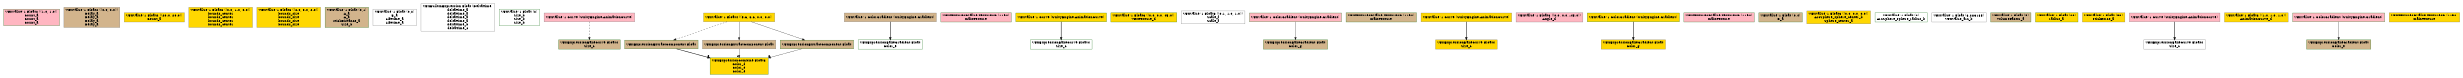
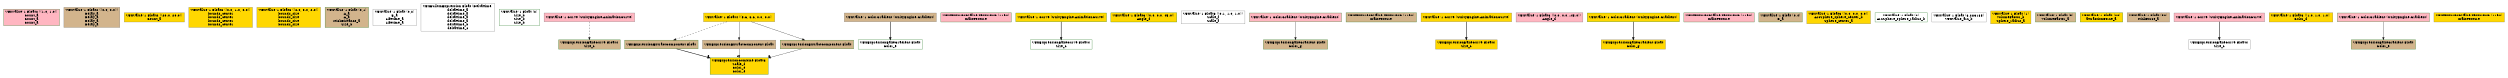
node "VFXValue`1 Float3 ((0.0, 0.0, 45.0)) VFXTexture_d": label "VFXValue`1 Float3 ((0.0, 0.0, 45.0)) VFXTexture_d" -> "VFXValue`1 Float3 ((0.0, 0.0, 45.0)) Angle_d"
node "VFXValue`1 Float (1) volumeFactor_b Sphere_radius_a": added
node "VFXValue`1 Float (20) radius_a": label "VFXValue`1 Float (20) radius_a" -> "VFXValue`1 Float (20) attractionForce_a"
node "VFXValue`1 Float (50) stickForce_a": fillcolor gold -> tan
node "VFXValue`1 Float3 ((1.0, 1.0, 1.0)) AnimationCurve_d": label "VFXValue`1 Float3 ((1.0, 1.0, 1.0)) AnimationCurve_d" -> "VFXValue`1 Float3 ((1.0, 1.0, 1.0)) Color_d"
node "VFXExpressionCombine Float3 Color_d Color_e Color_e": label "VFXExpressionCombine Float3 Color_d Color_e Color_e" -> "VFXExpressionCombine Float3 Scale_d Color_e Color_e"
